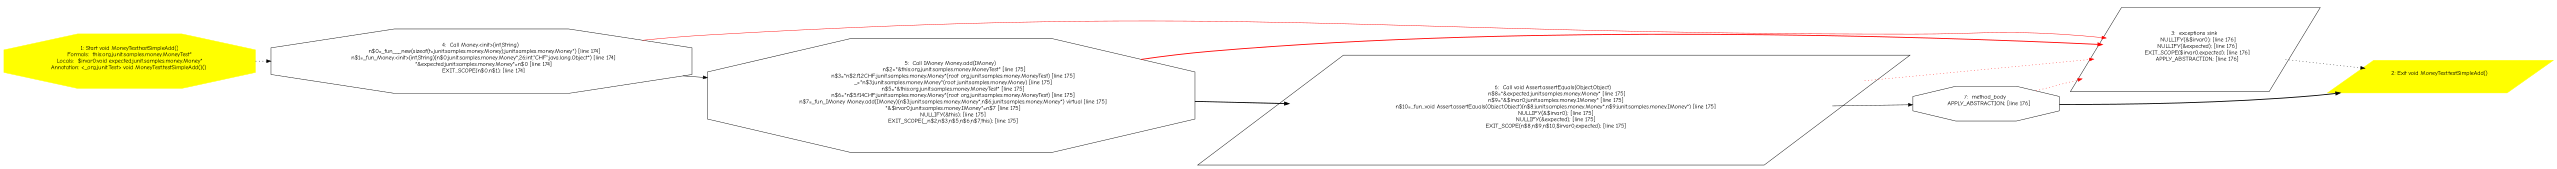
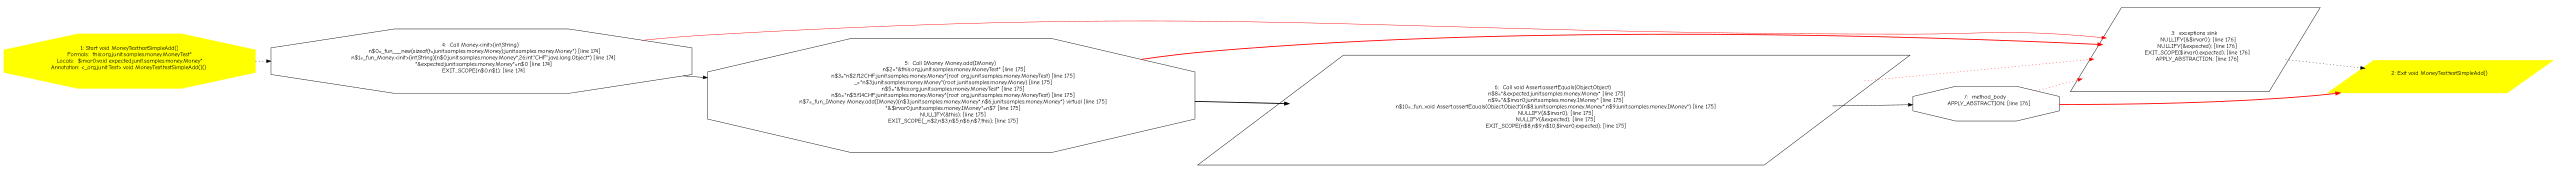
edge "7:  method_body APPLY_ABSTRACTION; [line 176]" -> "2: Exit void MoneyTest.testSimpleAdd()": color black -> red
